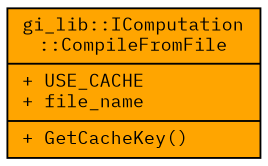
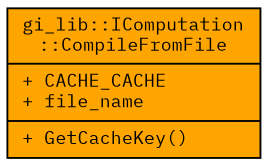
node "gi_lib::IComputation": text "+ USE_CACHE" -> "+ CACHE_CACHE"
